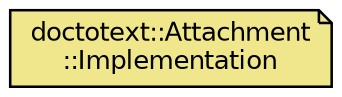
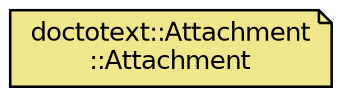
node "doctotext::Attachment ::Implementation": label "doctotext::Attachment ::Implementation" -> "doctotext::Attachment ::Attachment"
